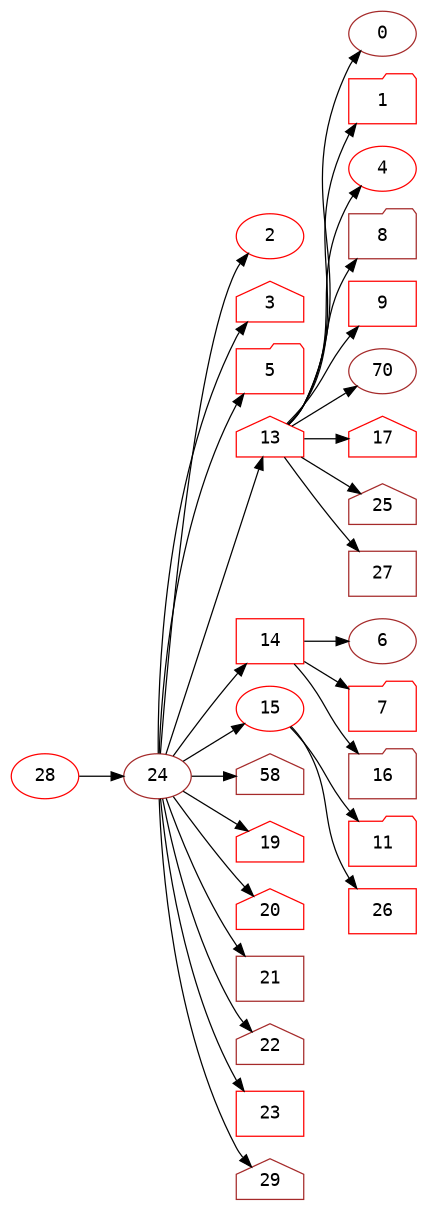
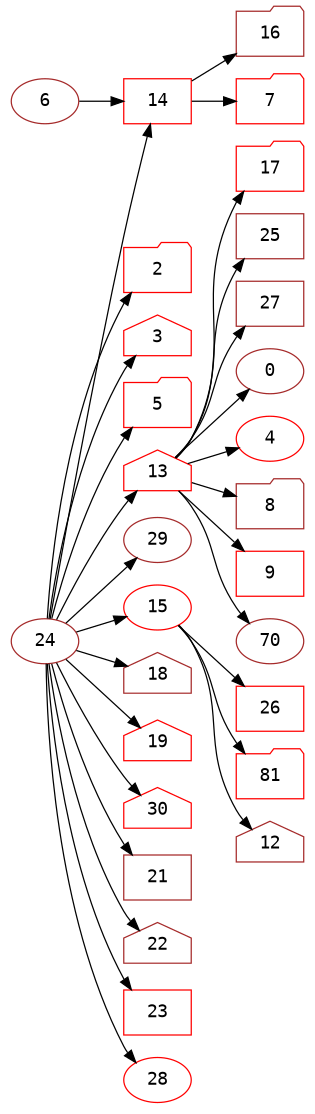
node "1": removed
node "2": shape ellipse -> folder
node "17": shape house -> folder
node "25": shape house -> box
edge "14" -> "6": reversed
edge "28" -> "24": reversed
node "58": label "58" -> "18"
node "12": added
node "11": label "11" -> "81"
node "20": label "20" -> "30"
node "29": shape house -> ellipse
